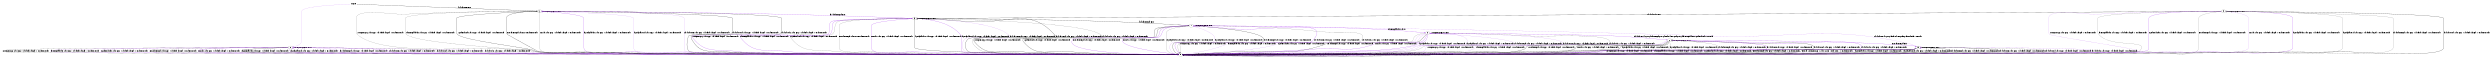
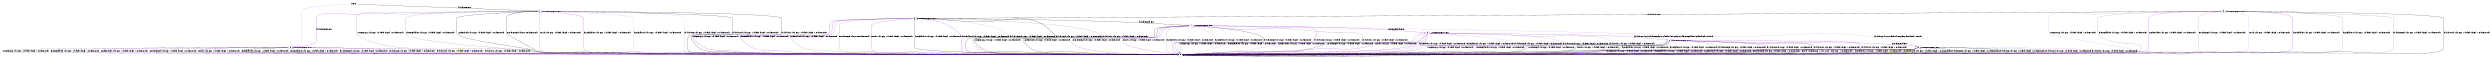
edge "s4" -> "s5": now "s4" -> "s0"
edge "s7" -> "s1": label "CertificateRequest/Alerts" -> "CertificateRequest/Empty"
